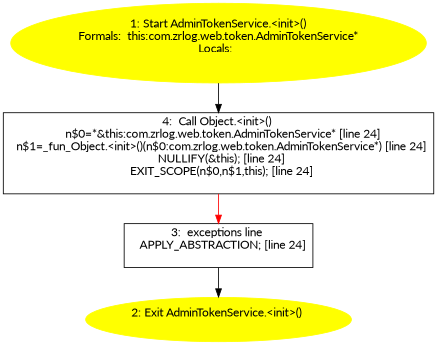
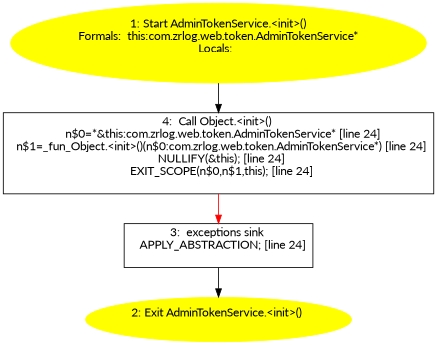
node "3:  exceptions line APPLY_ABSTRACTION; [line 24]": label "3:  exceptions line APPLY_ABSTRACTION; [line 24]" -> "3:  exceptions sink APPLY_ABSTRACTION; [line 24]"
